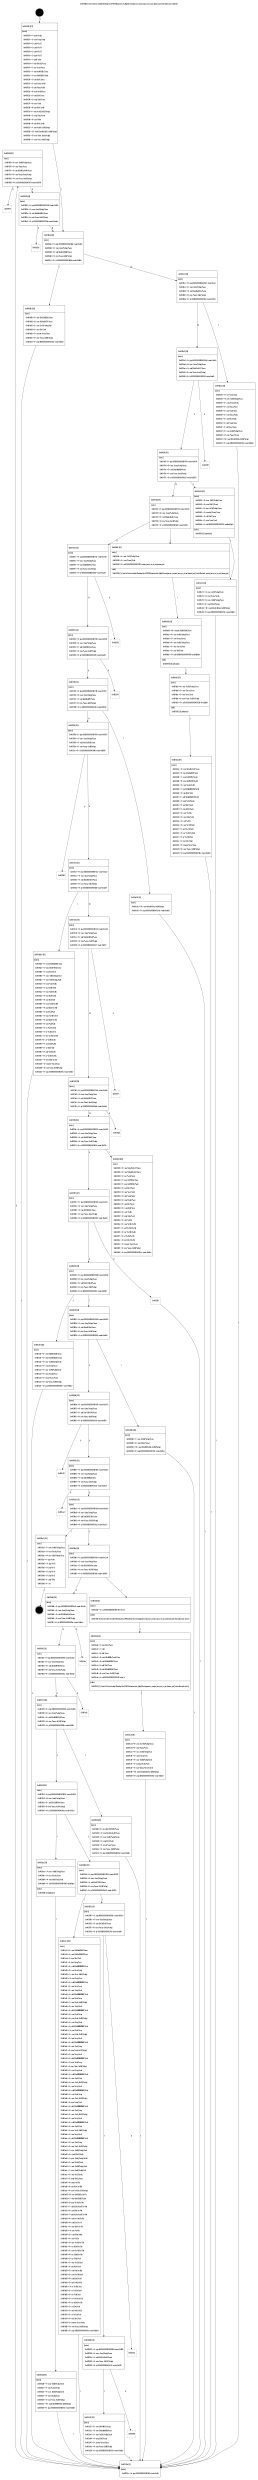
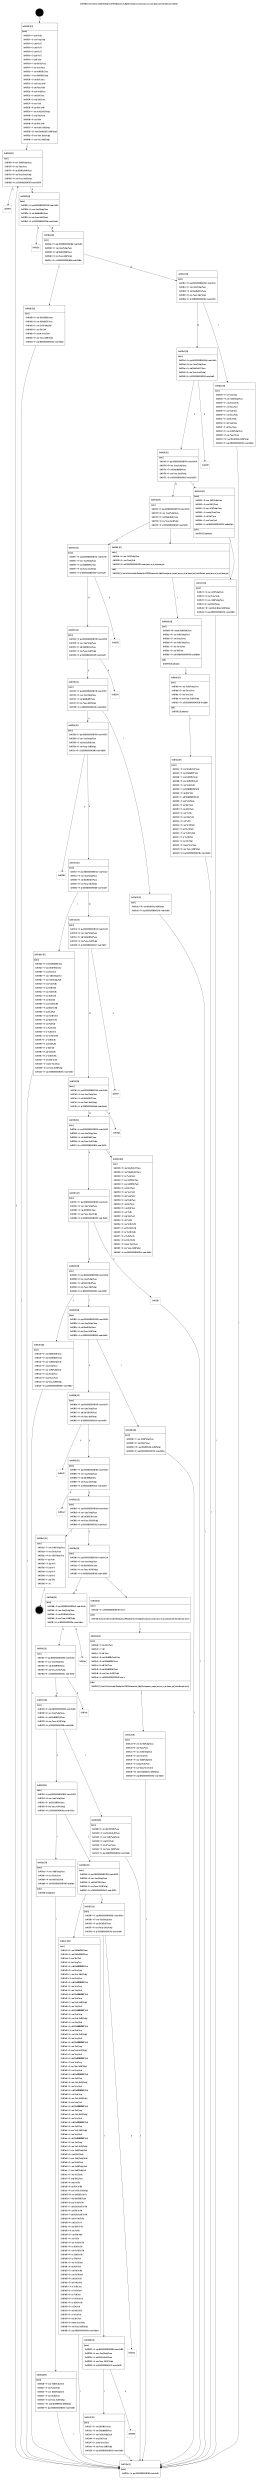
edge "0x401600 [111]" -> "0x4016ab [28]": now "0x401600 [111]" -> "0x40166f [32]"
